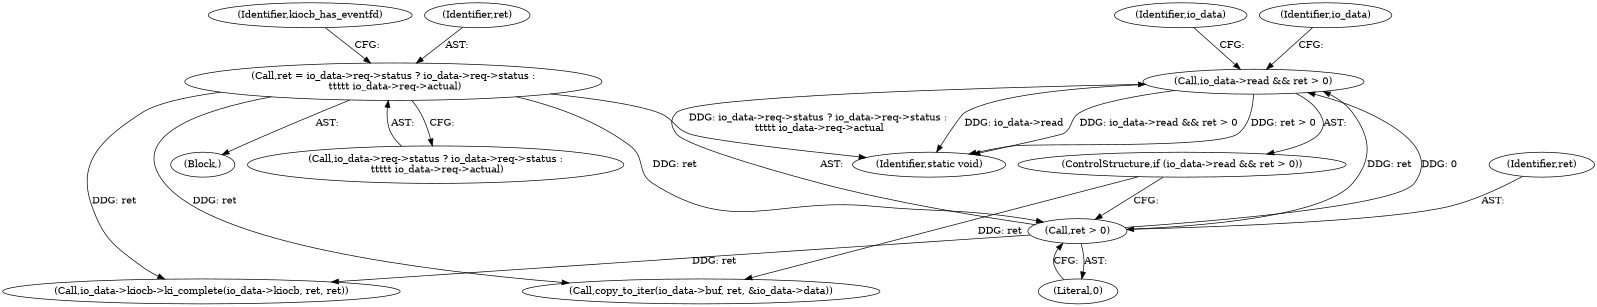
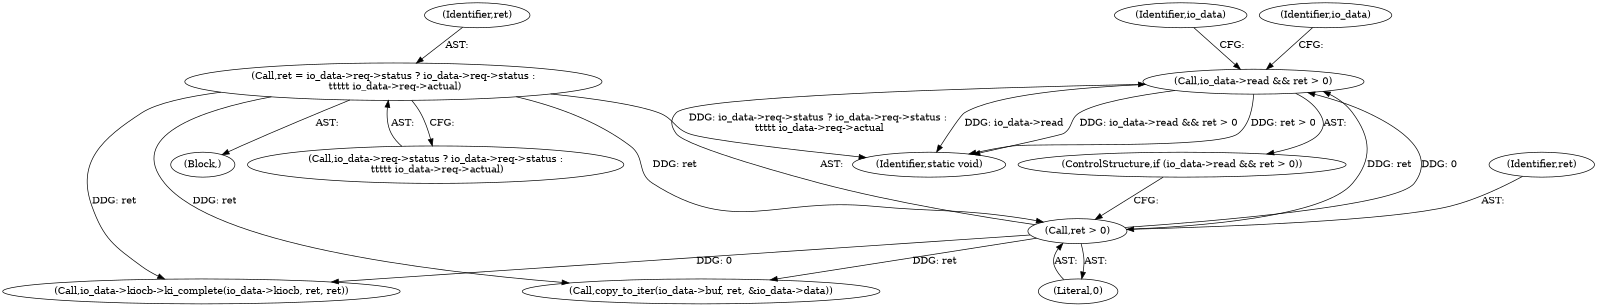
node "(Identifier,kiocb_has_eventfd)": removed
edge "(ControlStructure,if (io_data->read && ret > 0))" -> "(Call,copy_to_iter(io_data->buf, ret, &io_data->data))": now "(Call,ret > 0)" -> "(Call,copy_to_iter(io_data->buf, ret, &io_data->data))"
edge "(Call,ret > 0)" -> "(Call,io_data->kiocb->ki_complete(io_data->kiocb, ret, ret))": label "DDG: ret" -> "DDG: 0"
edge "(Literal,0)" -> "(Call,ret > 0)": label "CFG: " -> "AST: "
